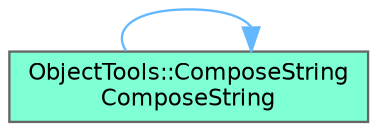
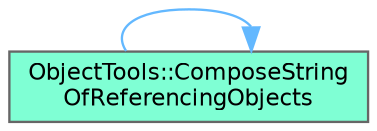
node "ObjectTools::ComposeString ComposeString": label "ObjectTools::ComposeString ComposeString" -> "ObjectTools::ComposeString OfReferencingObjects"
